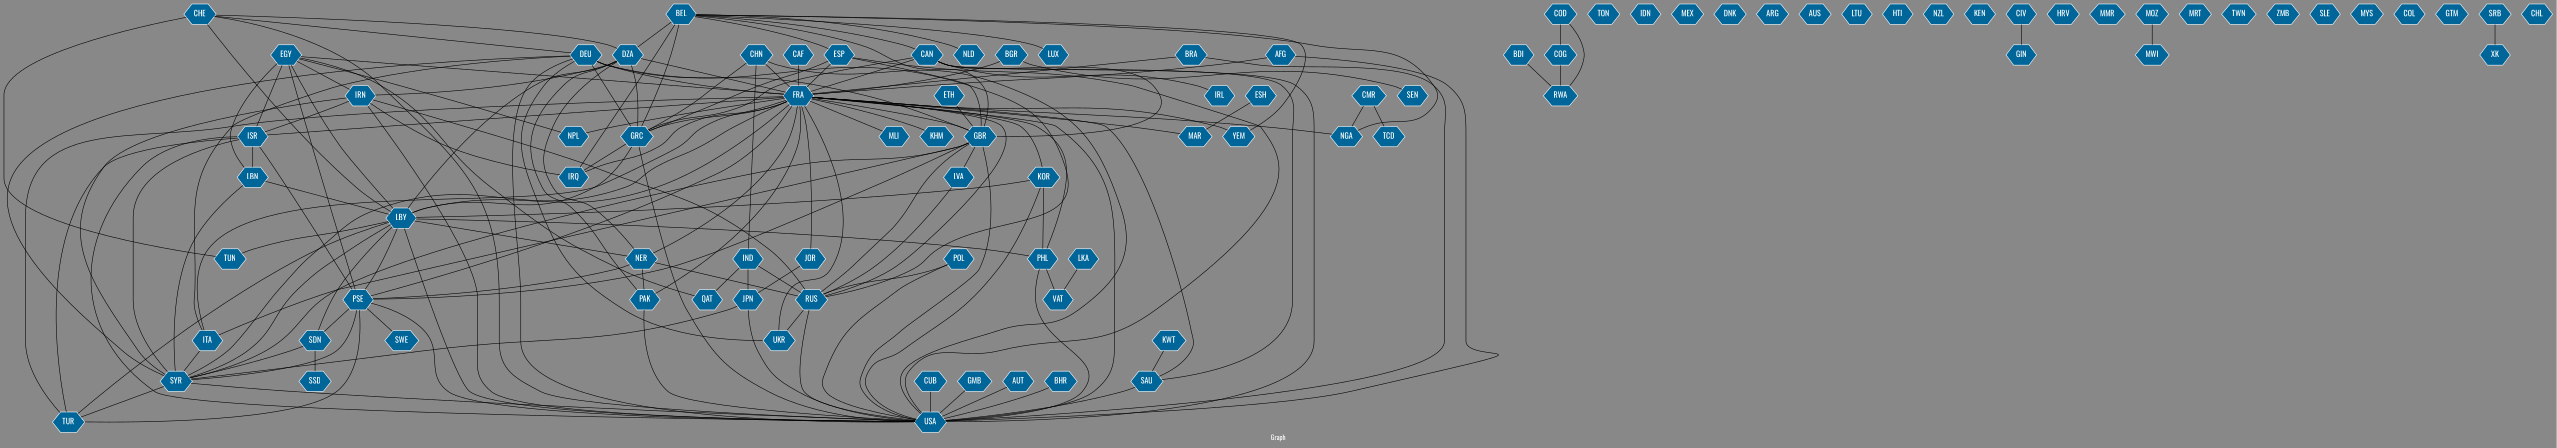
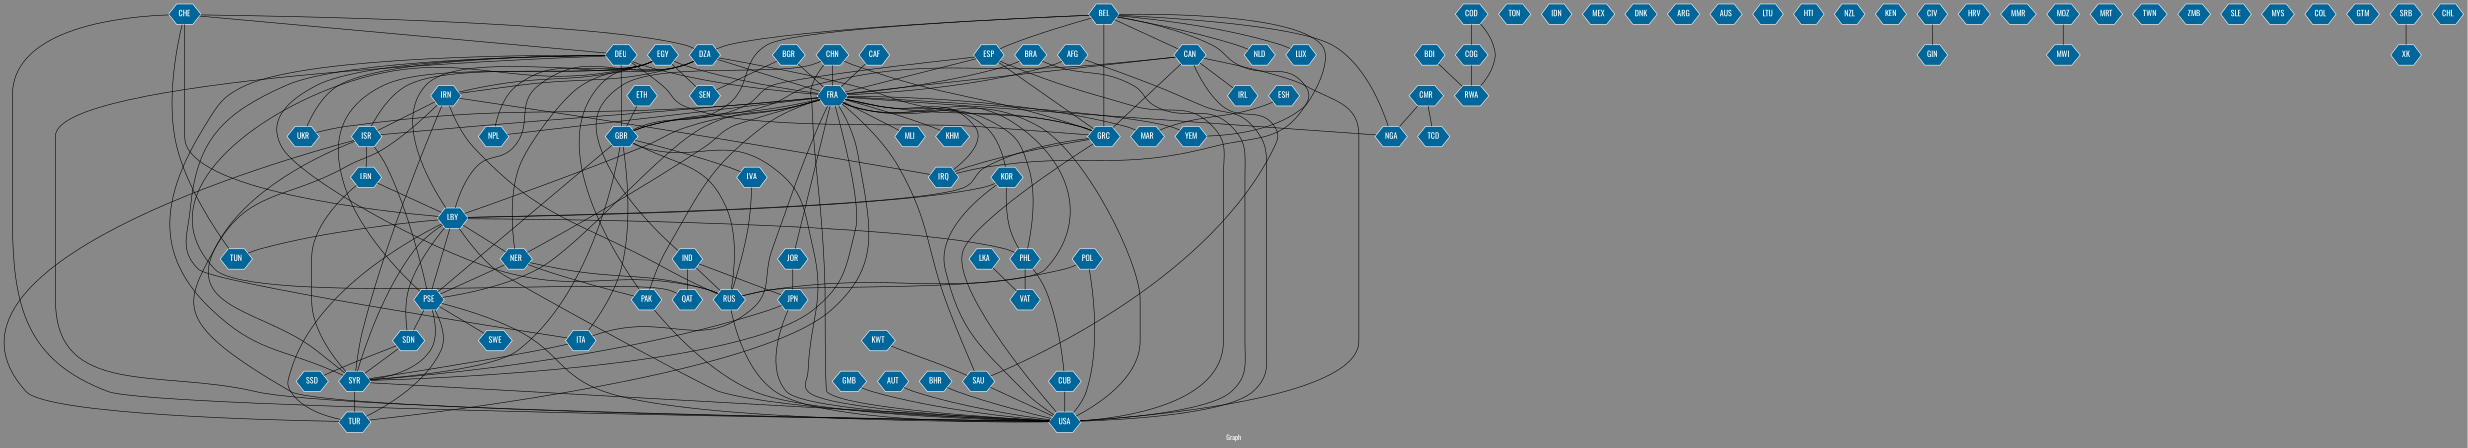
edge "EGY" -- "LBN": now "EGY" -- "SEN"
edge "RUS" -- "UKR": removed
edge "PHL" -- "USA": now "PHL" -- "CUB"
edge "ISR" -- "USA": removed
